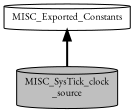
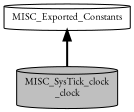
node "MISC_SysTick_clock _source": label "MISC_SysTick_clock _source" -> "MISC_SysTick_clock _clock"
